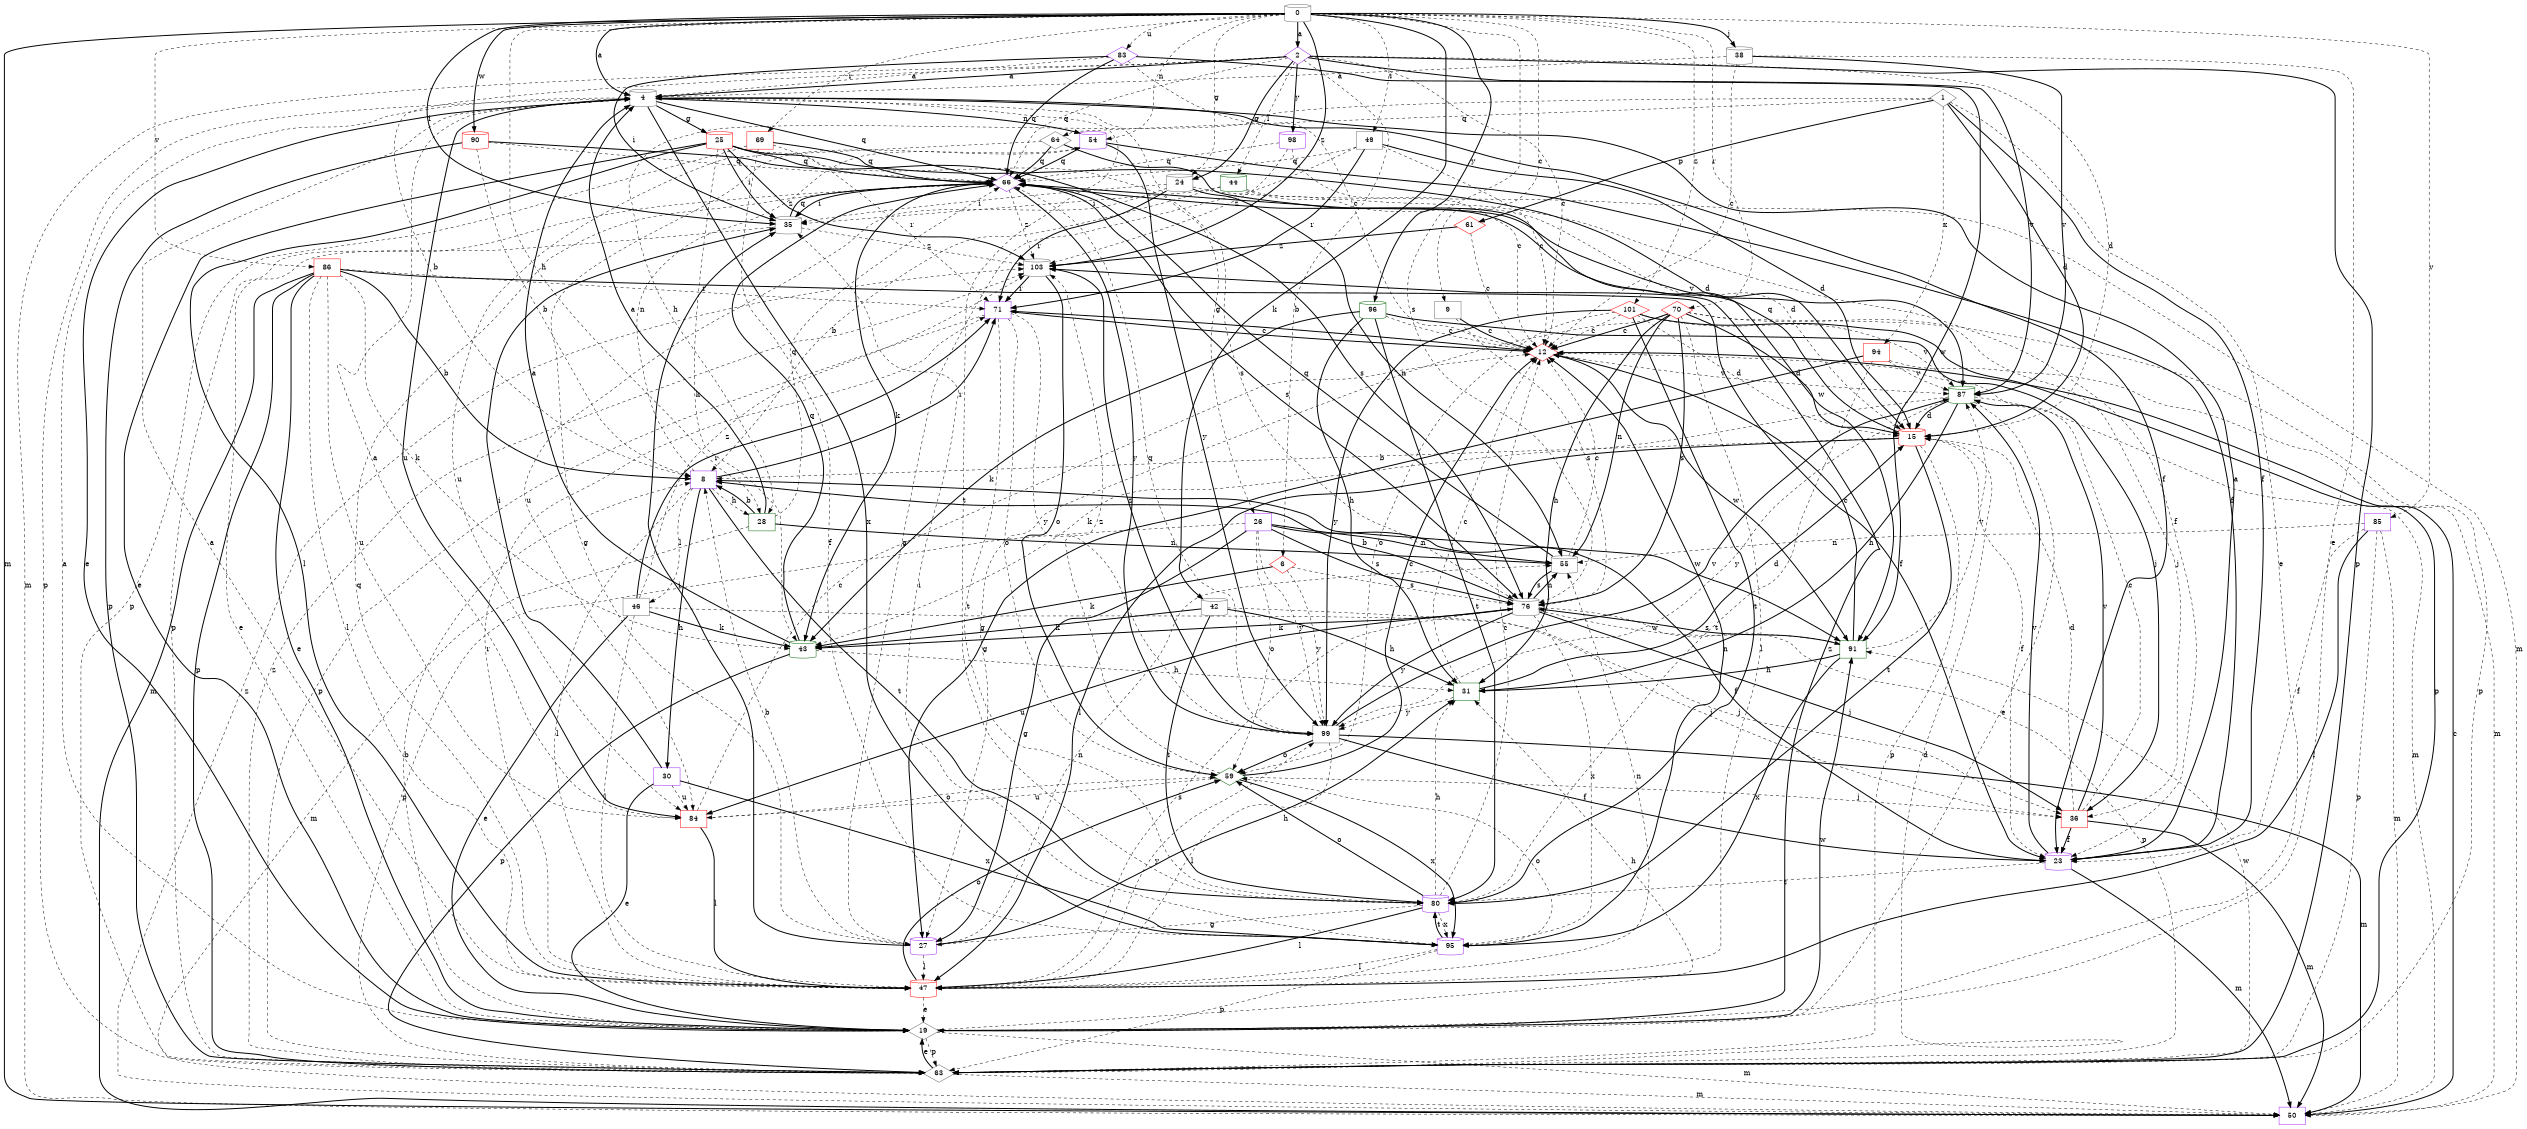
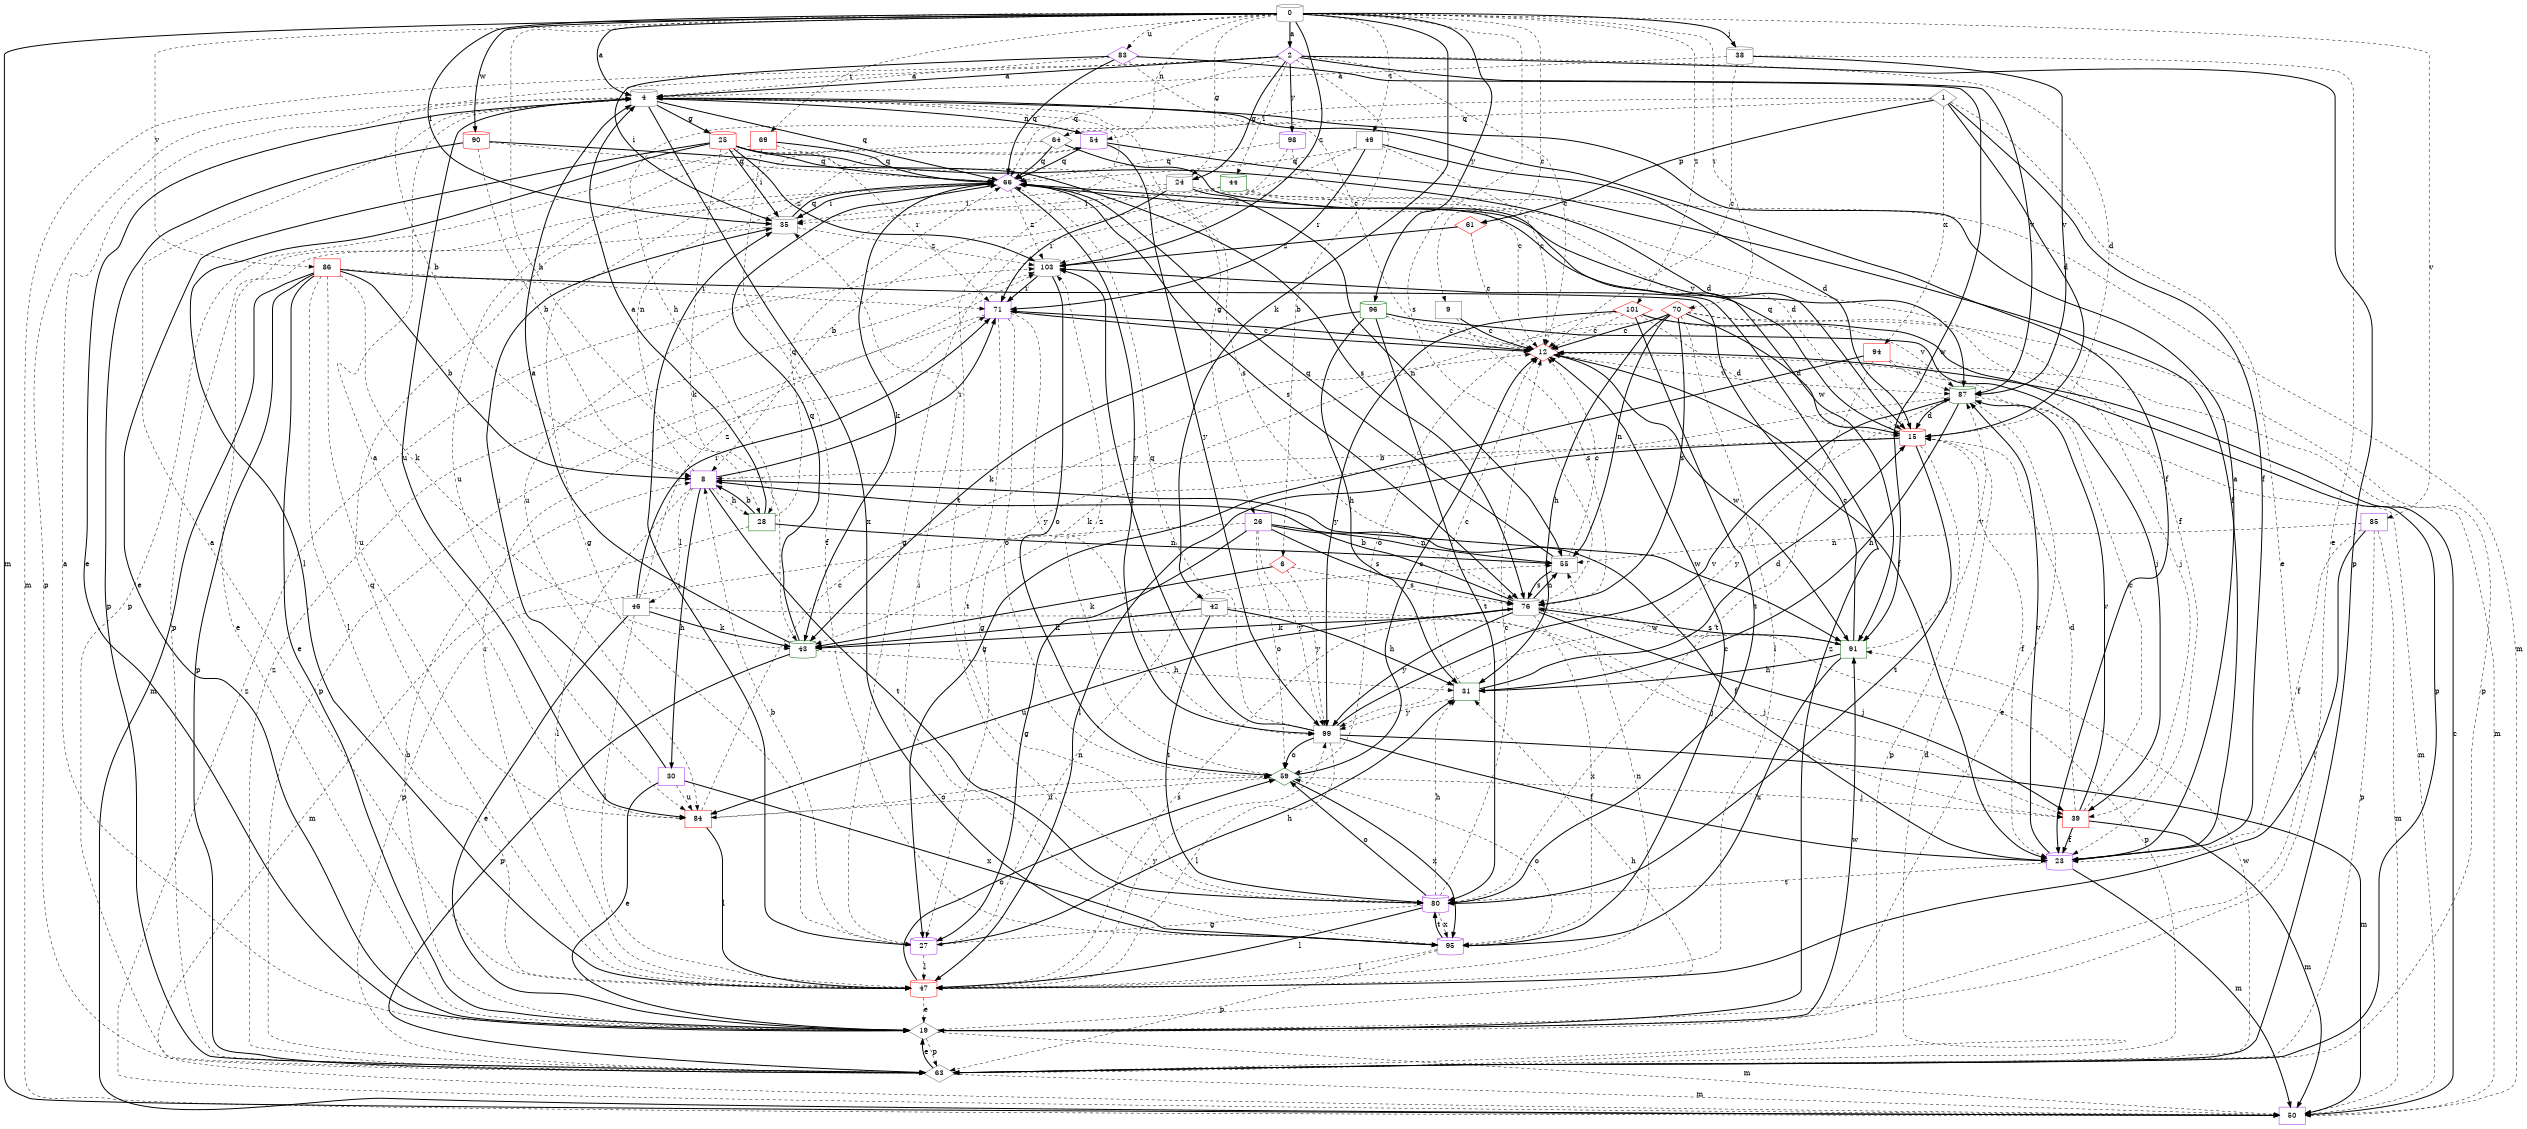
edge "95" -> "12": label "n" -> "c"
node "36": label "36" -> "39"
